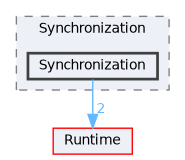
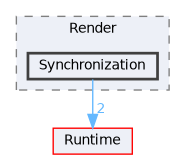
cluster "Synchronization": label "Synchronization" -> "Render"
